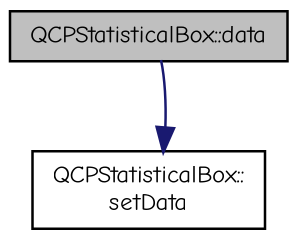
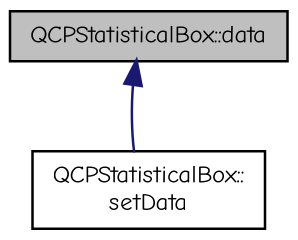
edge "QCPStatisticalBox::data" -> "QCPStatisticalBox:: setData": reversed
